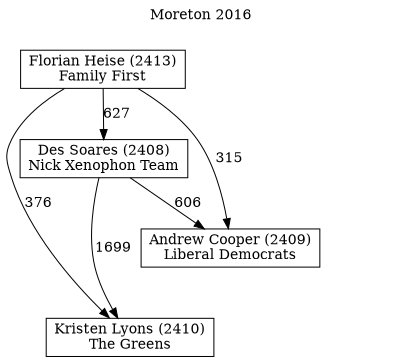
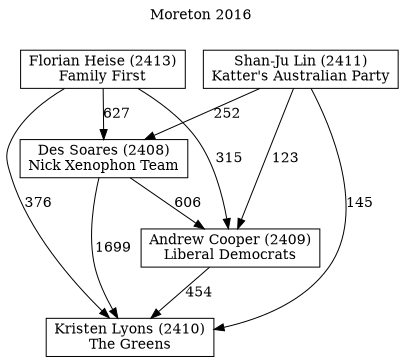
node "Shan-Ju Lin (2411) Katter's Australian Party": added
edge "Andrew Cooper (2409) Liberal Democrats" -> "Kristen Lyons (2410) The Greens": added, label "454"
